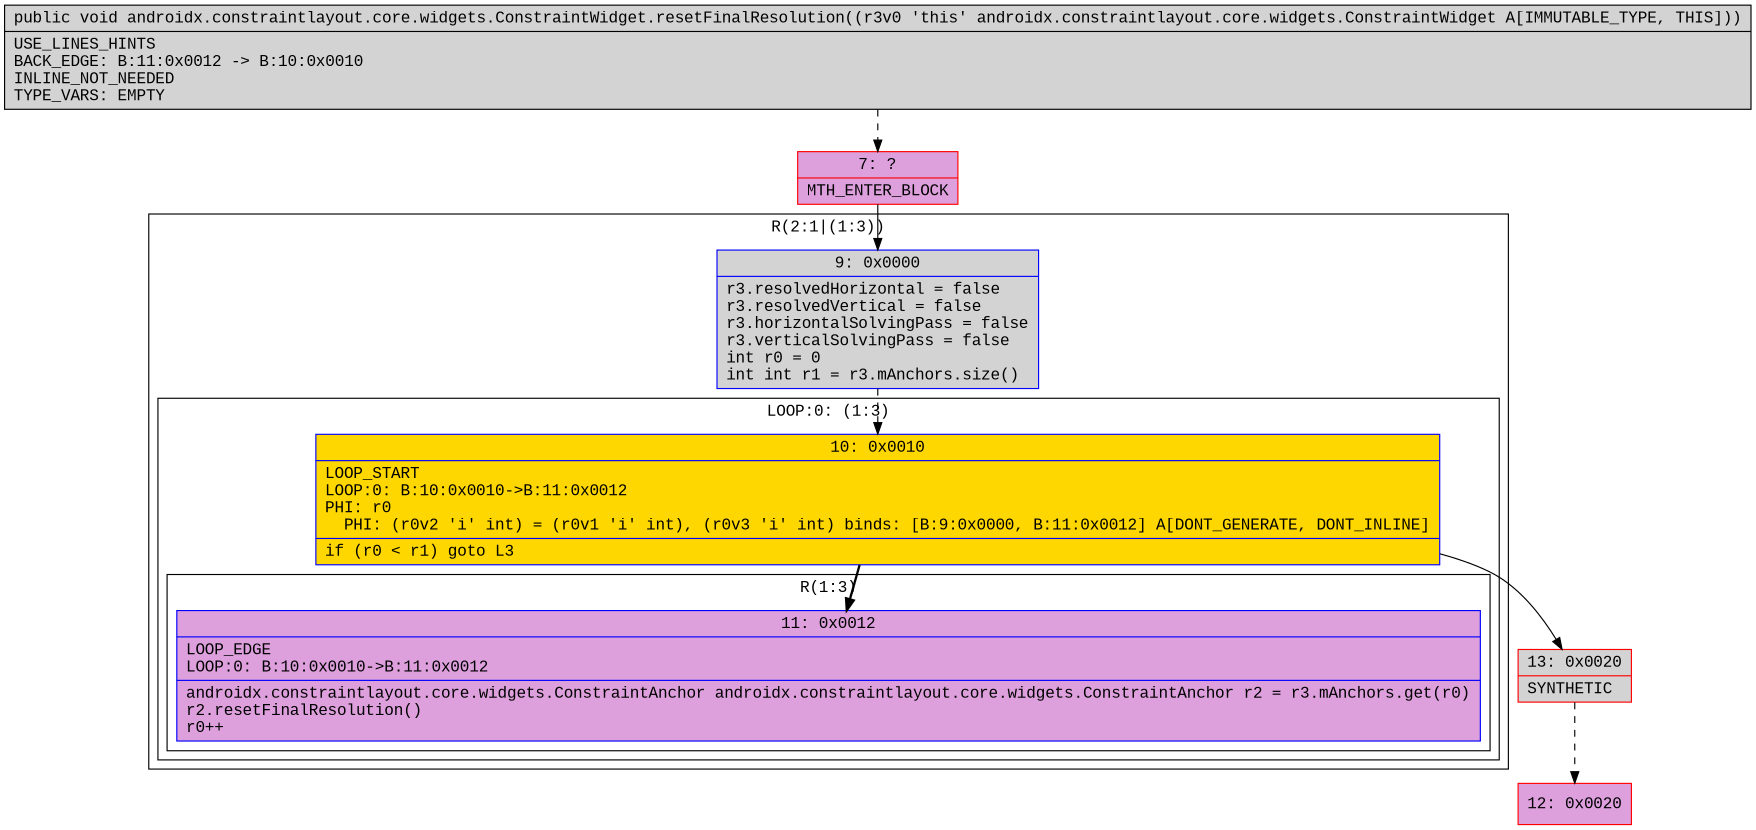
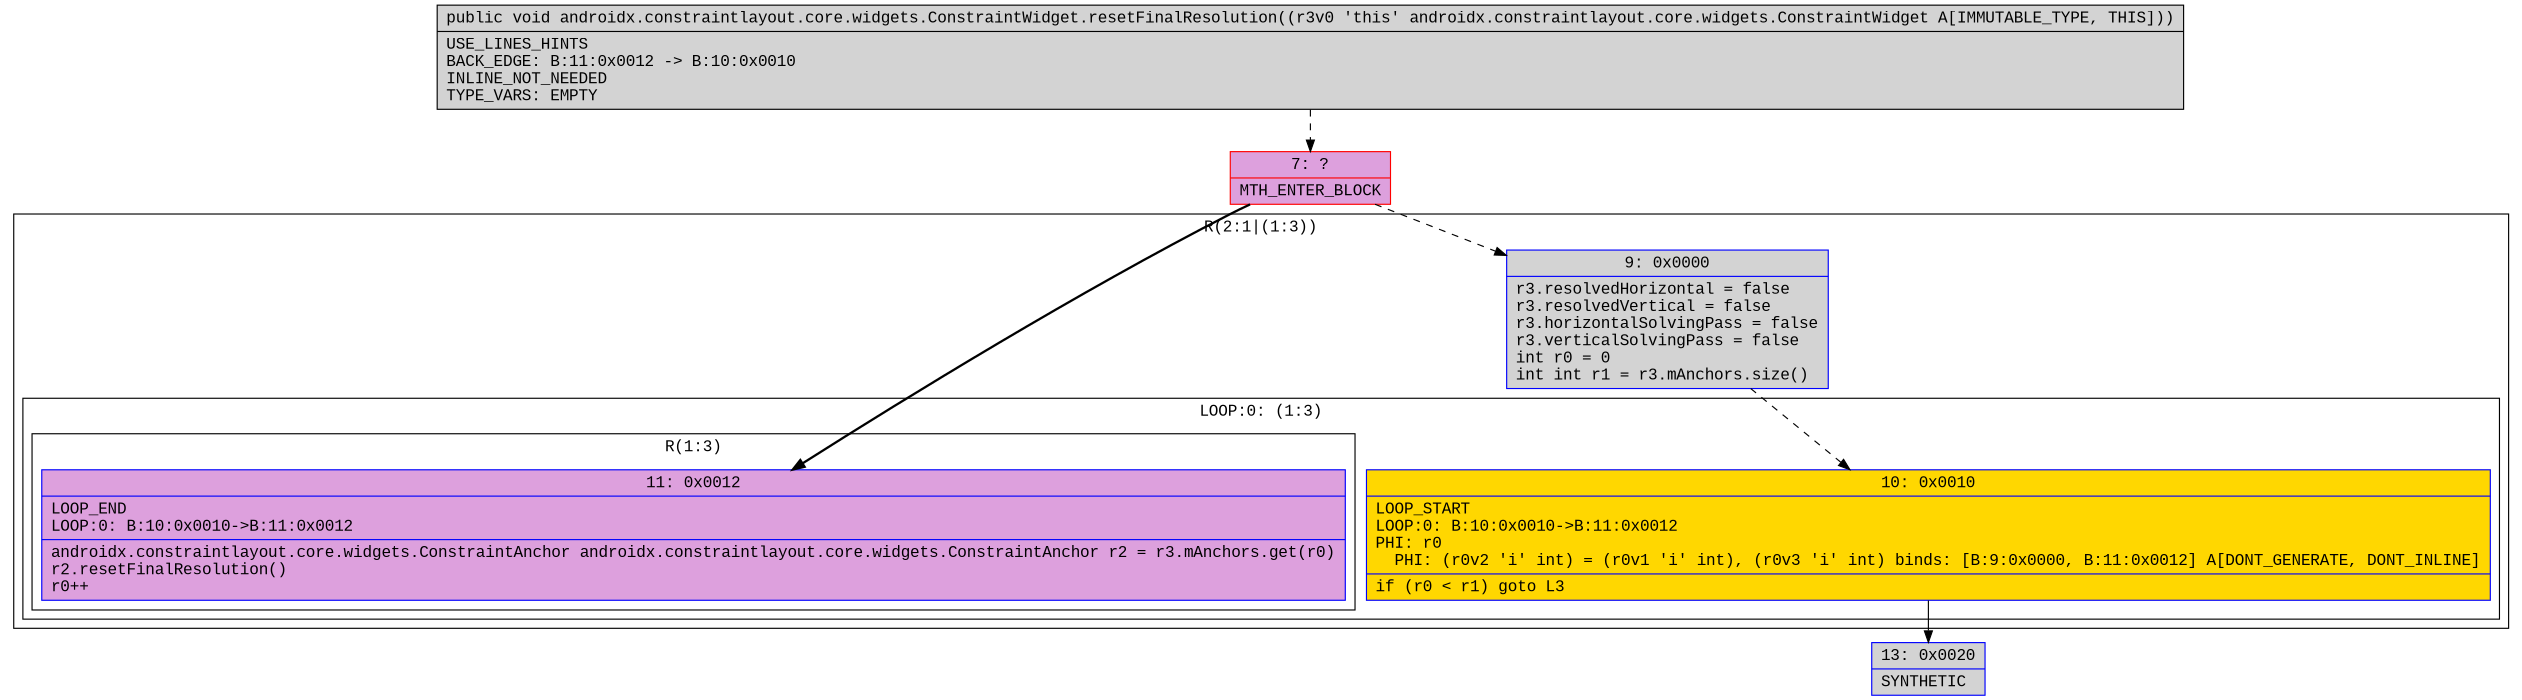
edge "7: ?" -> "9: 0x0000": style solid -> dashed
edge "10: 0x0010" -> "11: 0x0012": now "7: ?" -> "11: 0x0012"
node "11: 0x0012": text "LOOP_EDGE" -> "LOOP_END"
node "13: 0x0020": color red -> blue
node "12: 0x0020": removed
